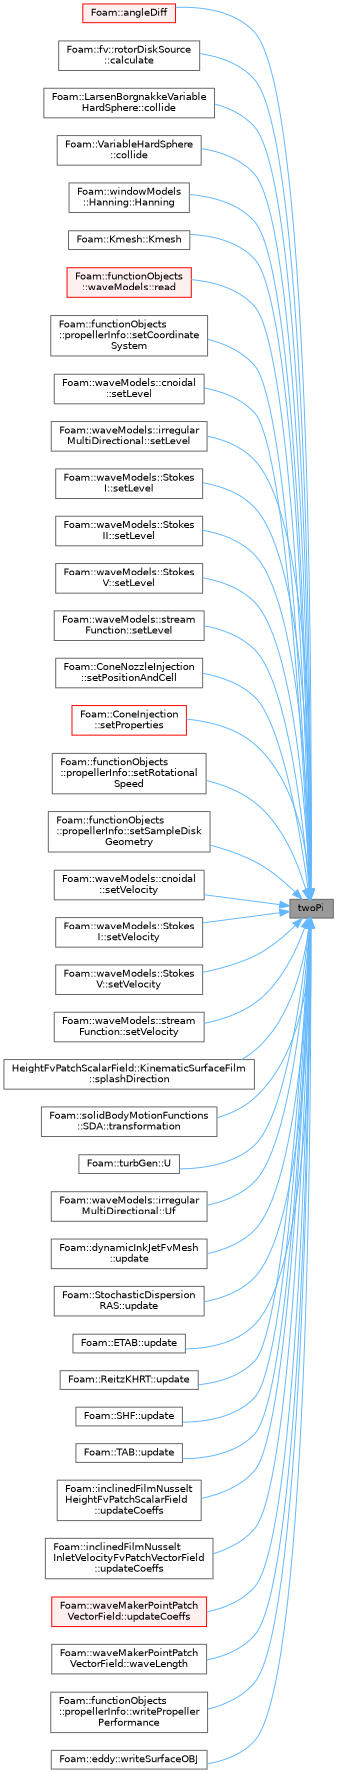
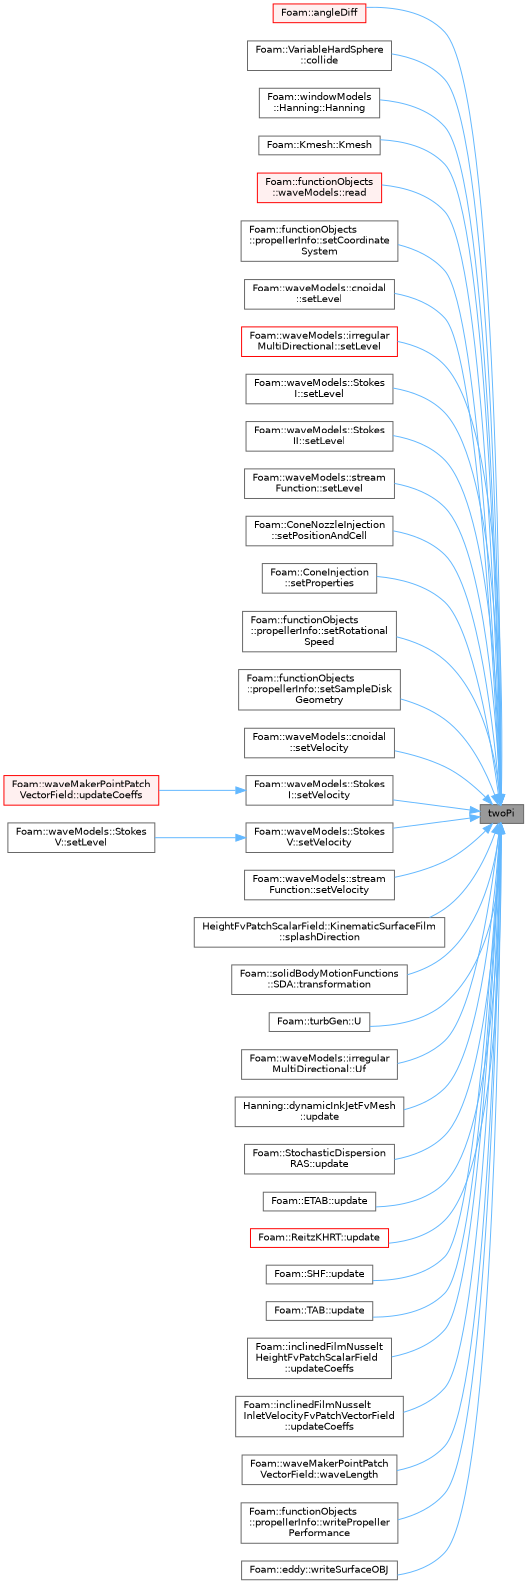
node "Foam::fv::rotorDiskSource ::calculate": removed
node "Foam::LarsenBorgnakkeVariable HardSphere::collide": removed
node "Foam::waveModels::irregular MultiDirectional::setLevel": color grey40 -> red
edge "Foam::waveModels::Stokes V::setLevel" -> "twoPi": now "Foam::waveModels::Stokes V::setLevel" -> "Foam::waveModels::Stokes V::setVelocity"
node "Foam::ConeInjection ::setProperties": color red -> grey40
node "Foam::dynamicInkJetFvMesh ::update": label "Foam::dynamicInkJetFvMesh ::update" -> "Hanning::dynamicInkJetFvMesh ::update"
edge "Foam::waveMakerPointPatch VectorField::updateCoeffs" -> "twoPi": now "Foam::waveMakerPointPatch VectorField::updateCoeffs" -> "Foam::waveModels::Stokes I::setVelocity"
node "Foam::ReitzKHRT::update": color grey40 -> red
